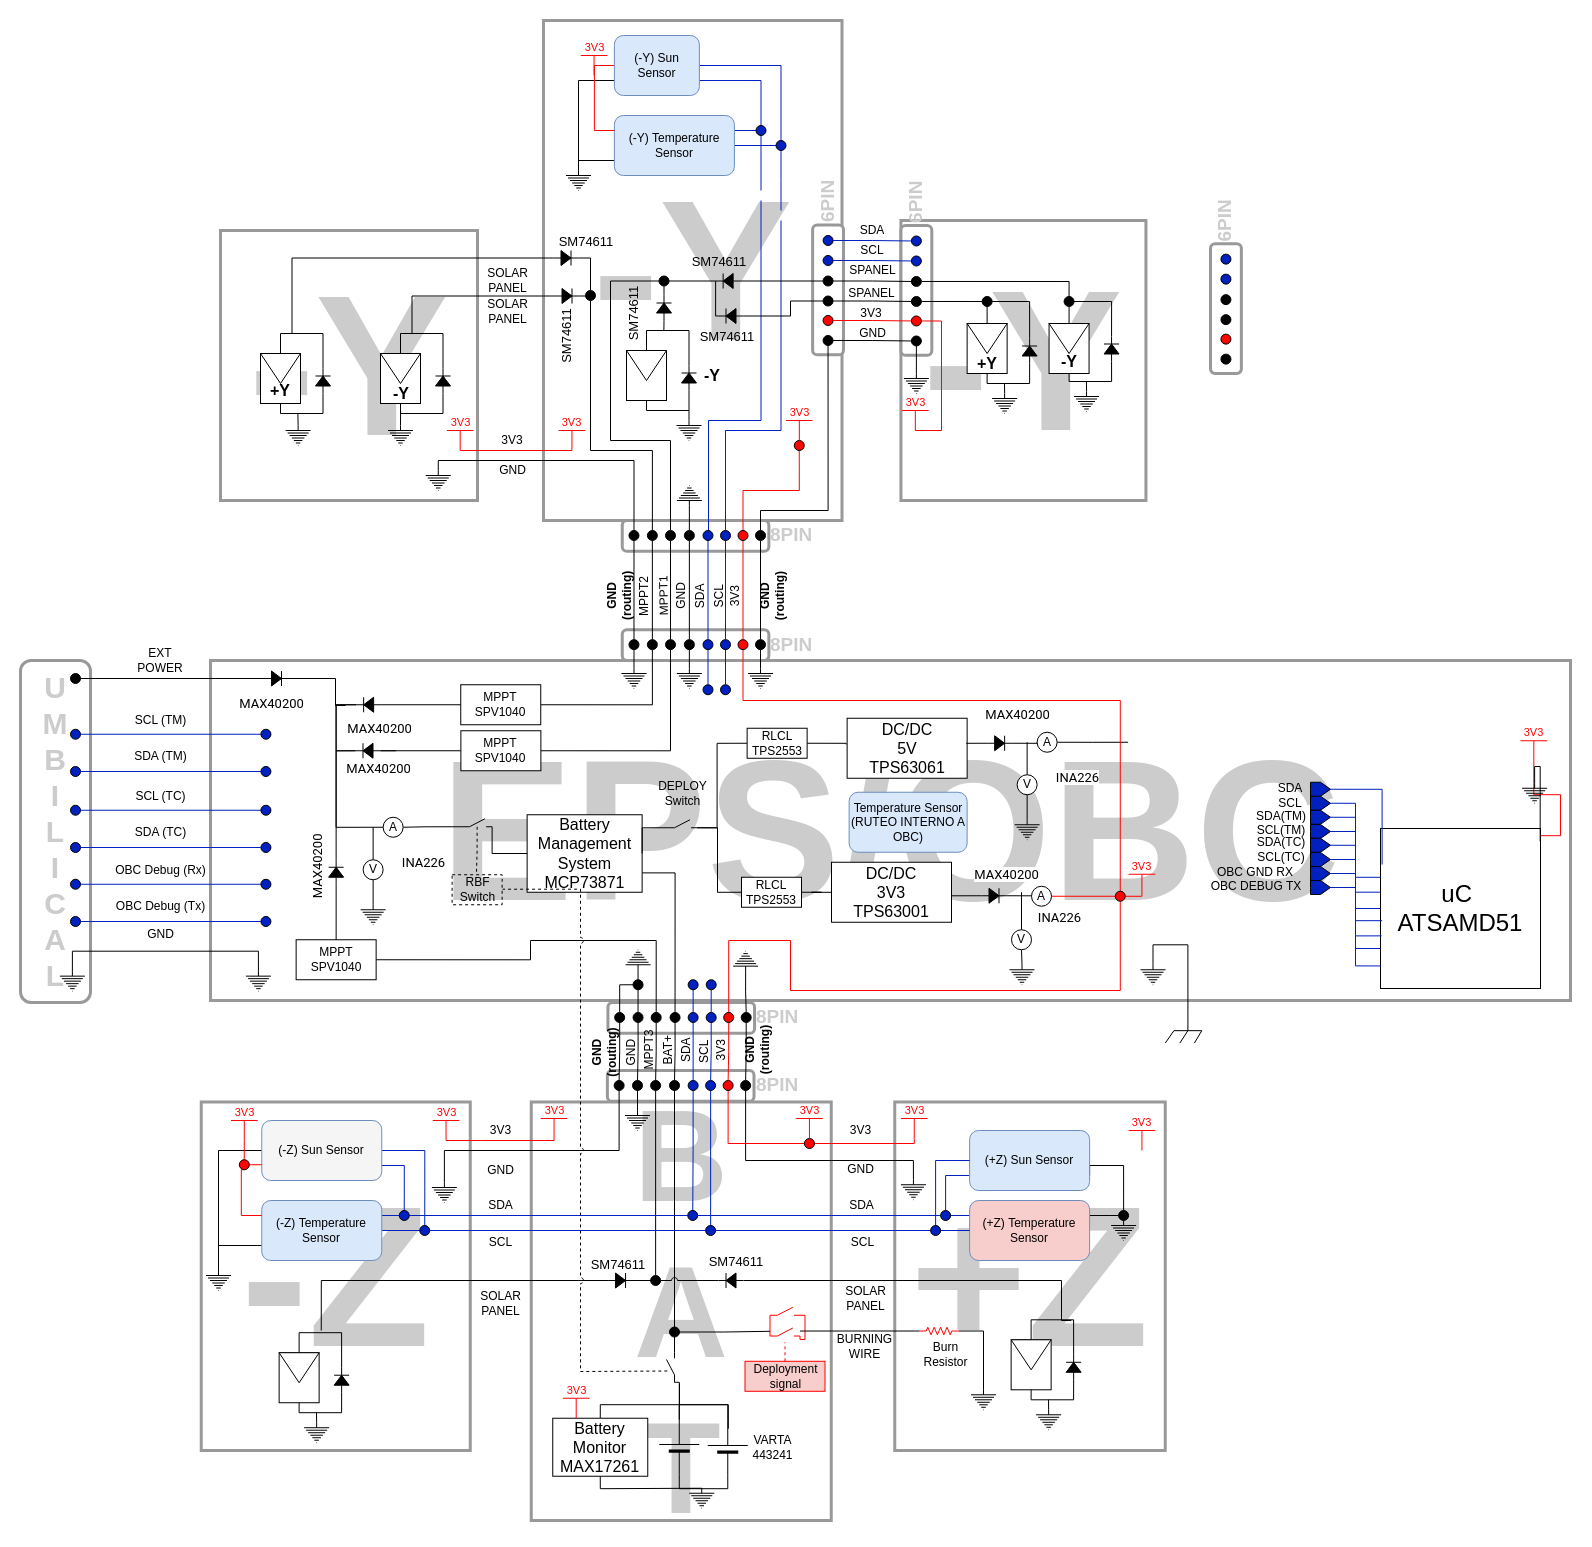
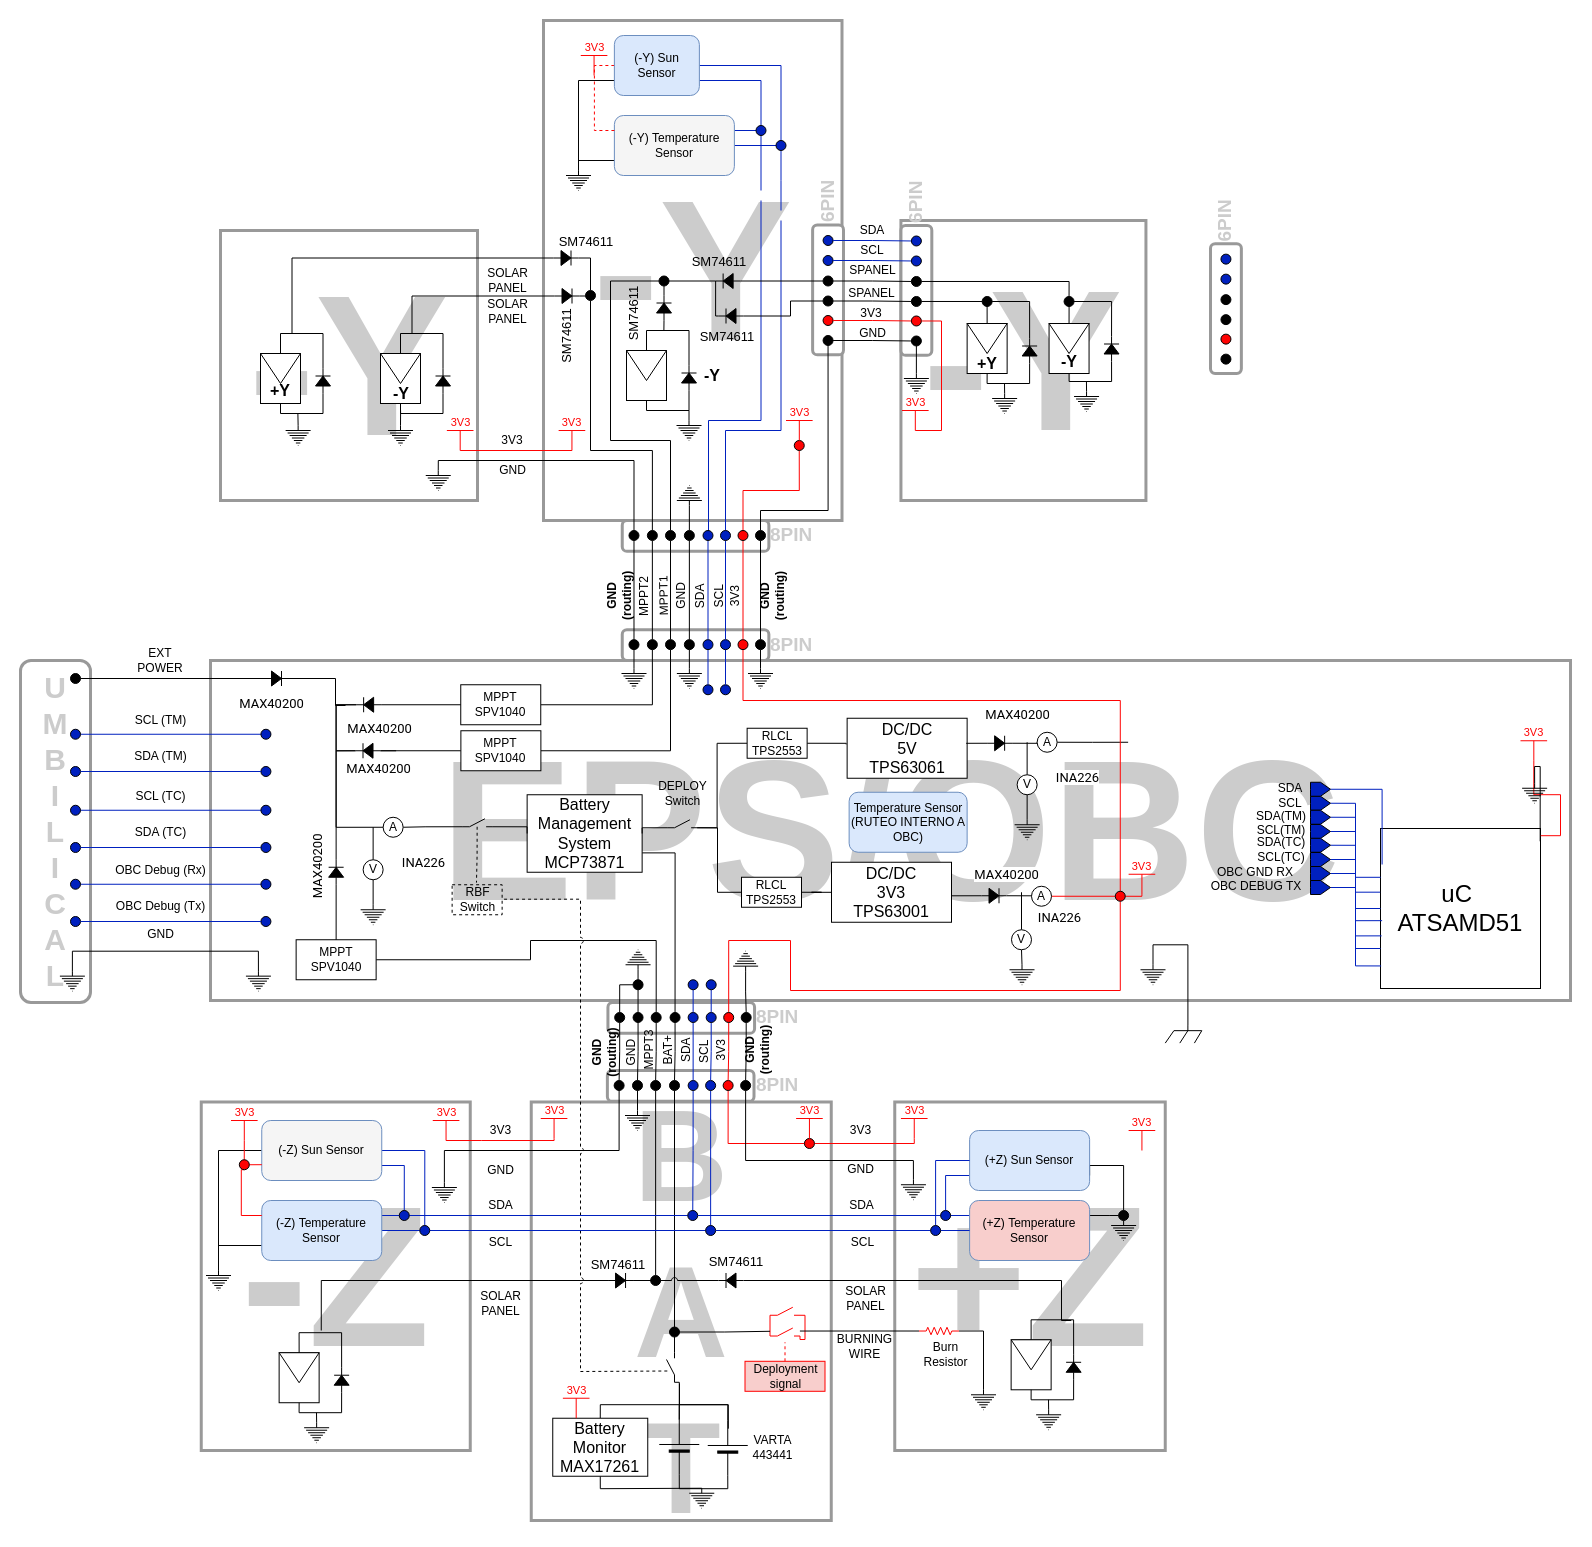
edge "(-Y) Sun Sensor" -- "(-Y) Temperature Sensor": style solid -> dashed
node "(-Y) Temperature Sensor": fillcolor #dae8fc -> #f5f5f5
node "Battery Management System MCP73871": moved (585, 854) -> (585, 834)
node "RBFSwitch": moved (477, 890) -> (477, 900)
node "VARTA 443241": label "VARTA 443241" -> "VARTA 443441"
